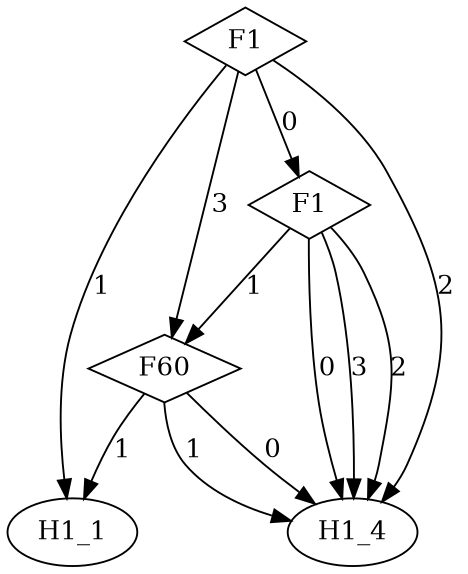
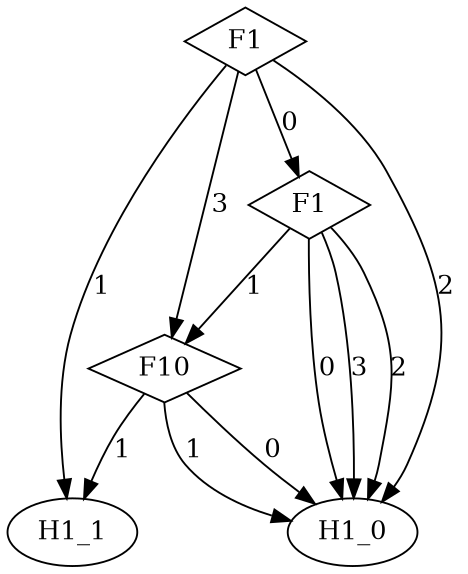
node "F60": label "F60" -> "F10"
node "H1_4": label "H1_4" -> "H1_0"
